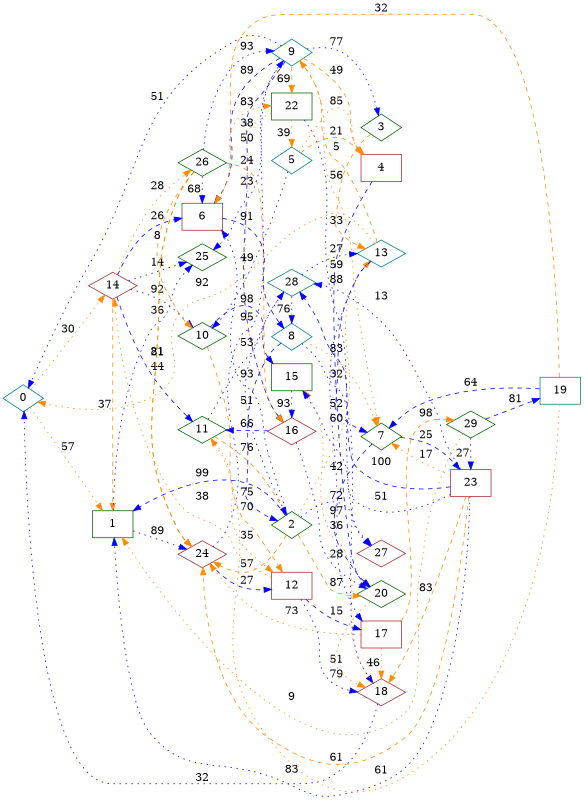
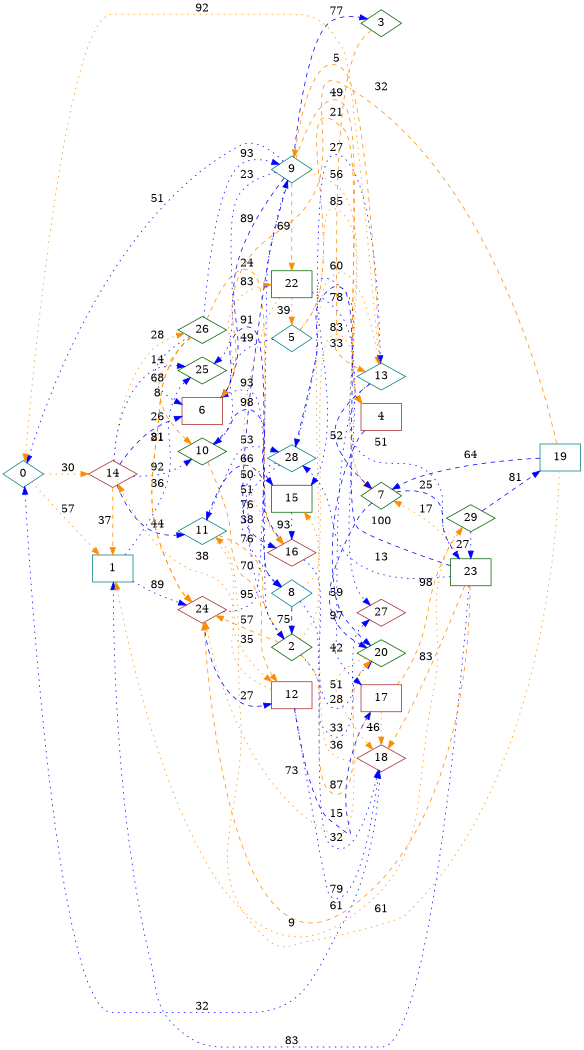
edge "9" -> "3": style dotted -> dashed
edge "22" -> "27": label "88" -> "78"
node "11": color darkgreen -> teal
edge "2" -> "1": removed, label "99"
node "23": color brown -> darkgreen
edge "2" -> "27": label "72" -> "33"
node "1": color darkgreen -> teal
